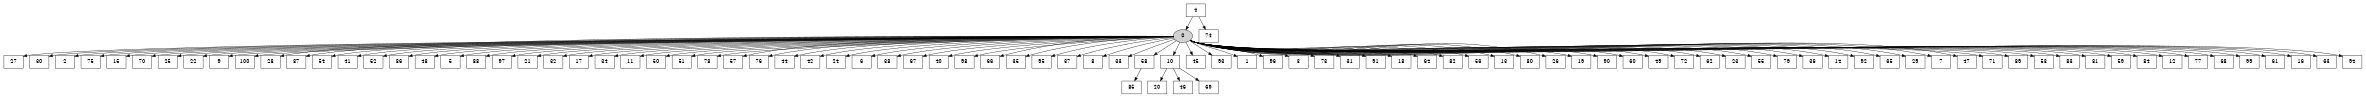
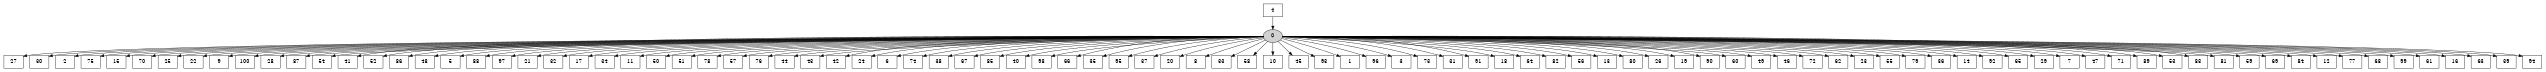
edge "4" -> "74": now "0" -> "74"
node "43": added
node "39": added
edge "58" -> "85": now "0" -> "85"
edge "10" -> "20": now "0" -> "20"
edge "10" -> "46": now "0" -> "46"
edge "10" -> "69": now "0" -> "69"
